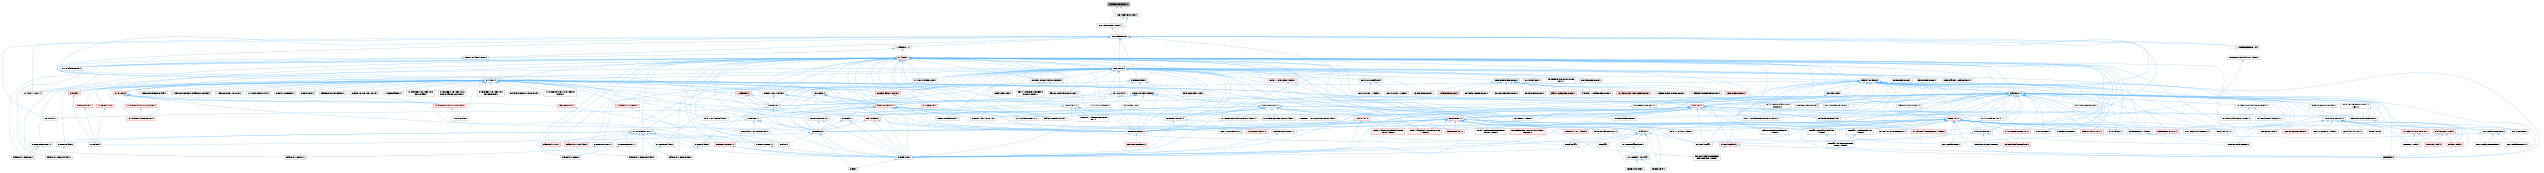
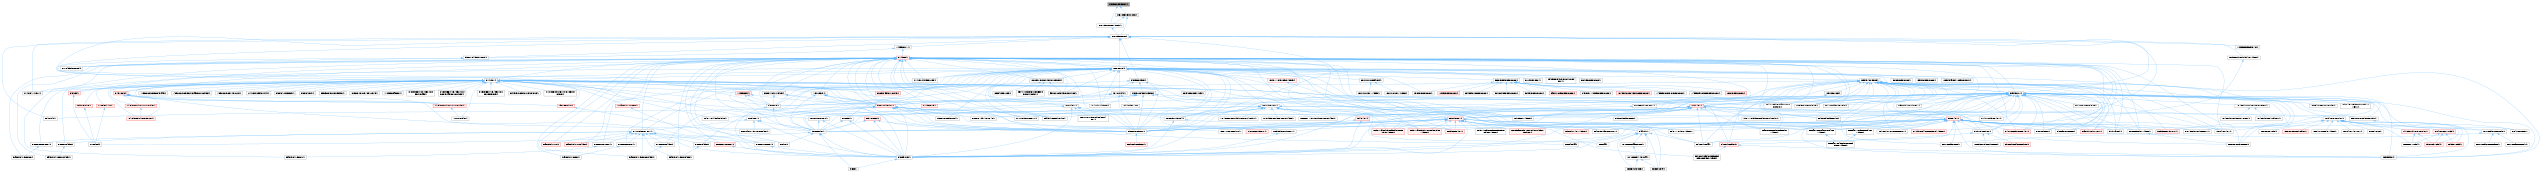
edge "SNodePanel.h" -> "PropertyEditorModule.h": now "SNodePanel.h" -> "LayoutUtils.h"
node "HierarchyWidgetDragDropOp Box.h": label "HierarchyWidgetDragDropOp Box.h" -> "SCommonHierarchicalScroll Box.h"
